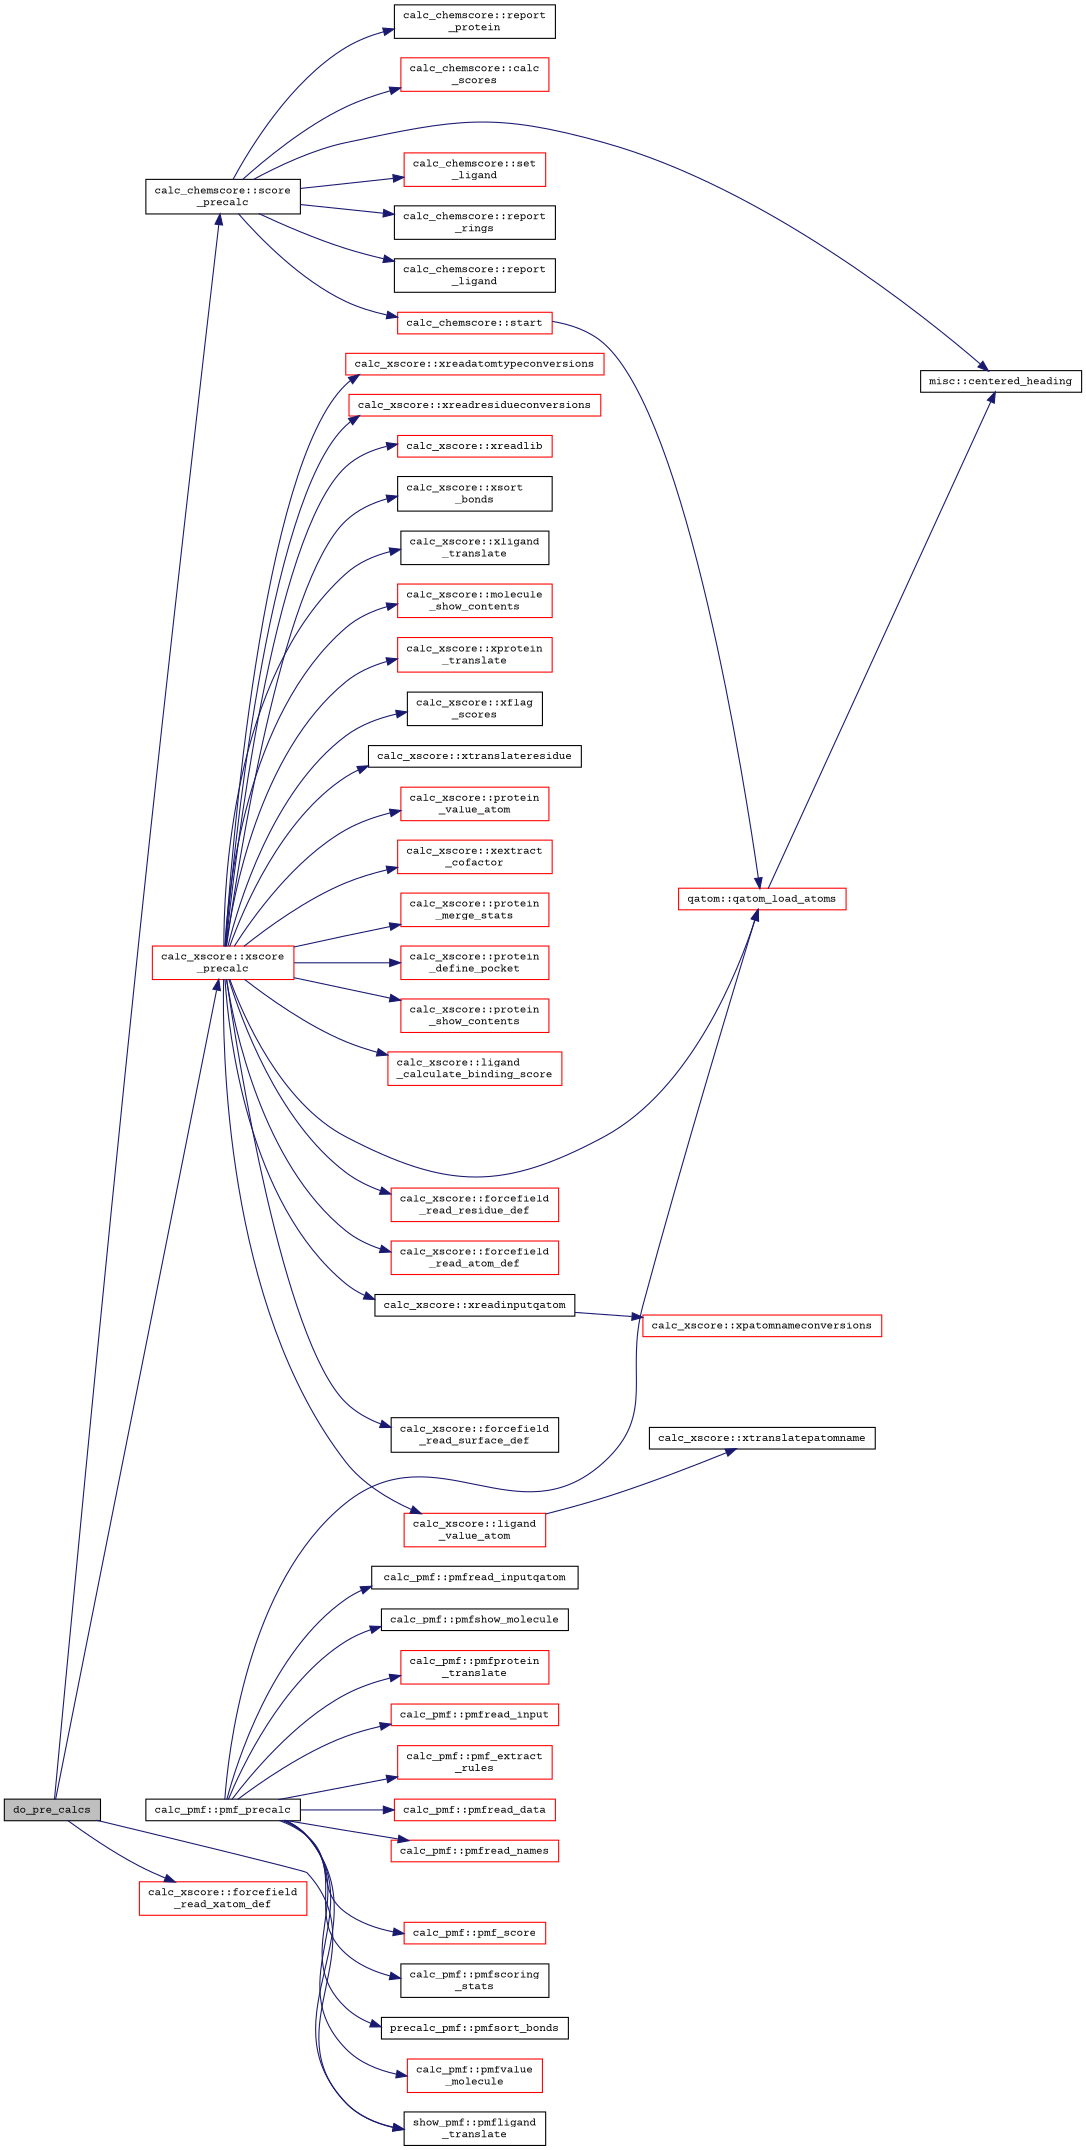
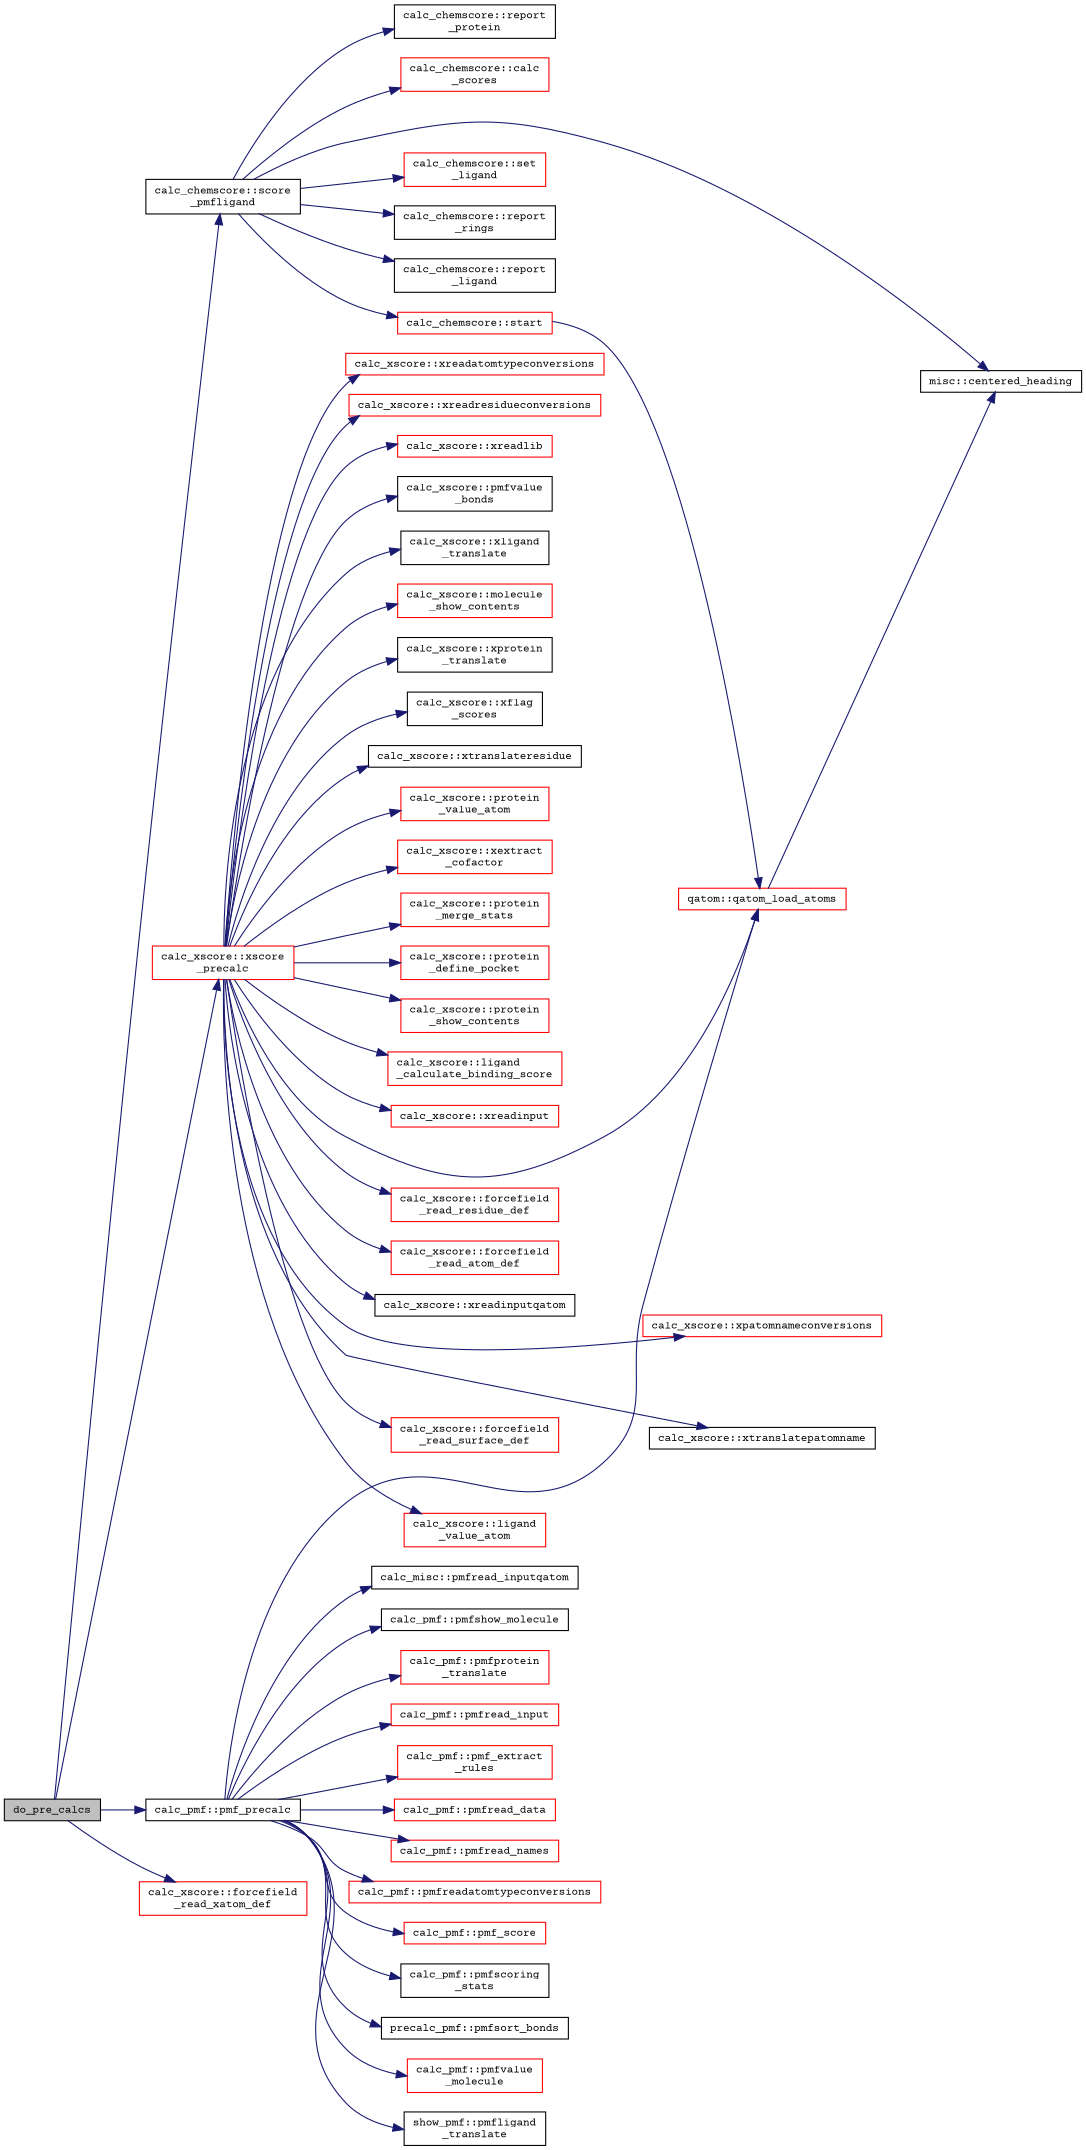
node "calc_chemscore::score _precalc": label "calc_chemscore::score _precalc" -> "calc_chemscore::score _pmfligand"
node "calc_xscore::xsort _bonds": label "calc_xscore::xsort _bonds" -> "calc_xscore::pmfvalue _bonds"
node "calc_xscore::xprotein _translate": color red -> black
node "calc_xscore::xreadinput": added
edge "calc_xscore::xreadinputqatom" -> "calc_xscore::xpatomnameconversions": now "calc_xscore::xscore _precalc" -> "calc_xscore::xpatomnameconversions"
node "calc_xscore::forcefield _read_surface_def": color black -> red
edge "calc_xscore::ligand _value_atom" -> "calc_xscore::xtranslatepatomname": now "calc_xscore::xscore _precalc" -> "calc_xscore::xtranslatepatomname"
node "calc_pmf::pmfread_inputqatom": label "calc_pmf::pmfread_inputqatom" -> "calc_misc::pmfread_inputqatom"
edge "do_pre_calcs" -> "show_pmf::pmfligand _translate": now "do_pre_calcs" -> "calc_pmf::pmf_precalc"
node "calc_pmf::pmfreadatomtypeconversions": added
